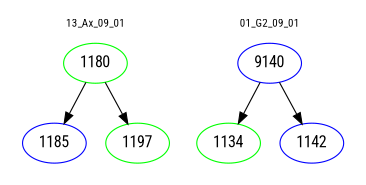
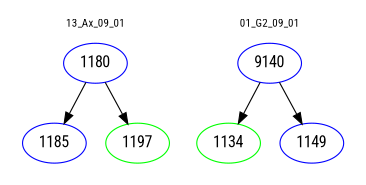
node "1180": color green -> blue
node "1142": label "1142" -> "1149"
